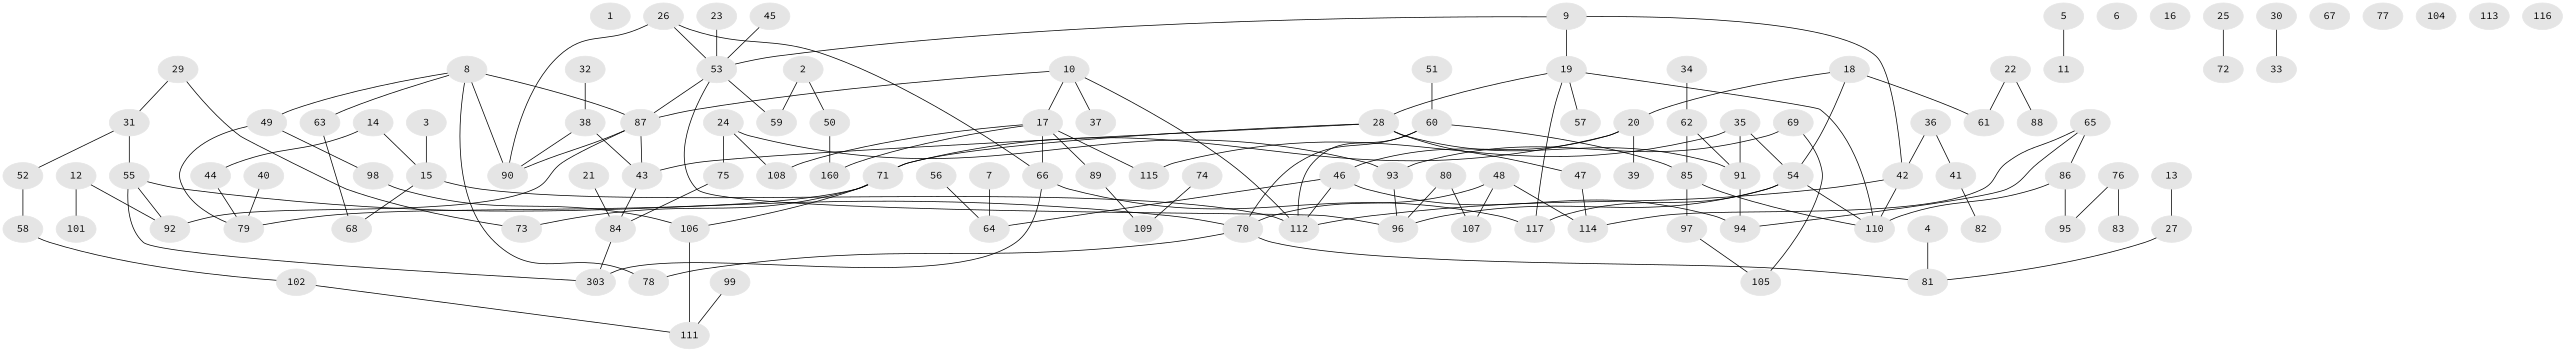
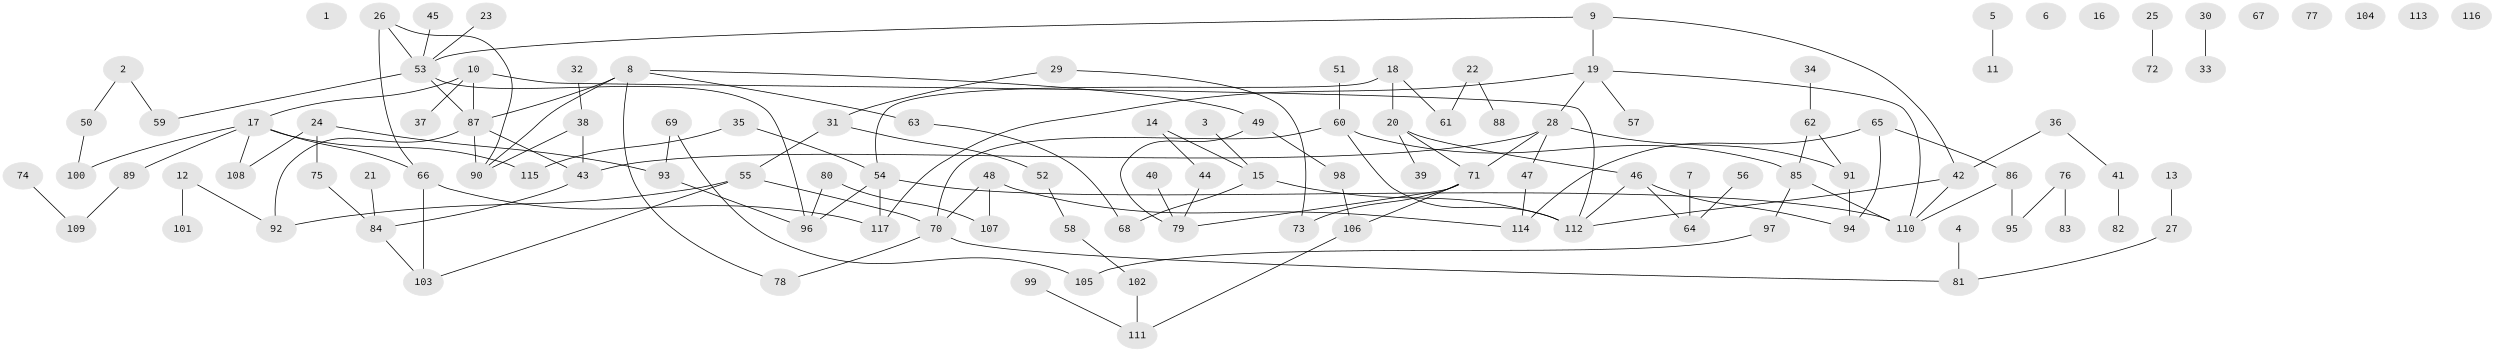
edge "35" -- "91": removed
node "160": label "160" -> "100"
node "303": label "303" -> "103"
